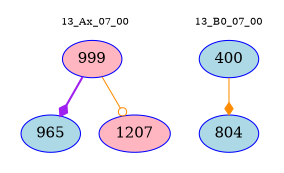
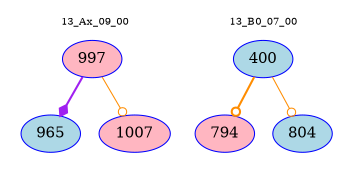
cluster "13_Ax_07_00": label "13_Ax_07_00" -> "13_Ax_09_00"
node "999": label "999" -> "997"
edge "400" -> "804": arrowhead diamond -> odot
node "1207": label "1207" -> "1007"
node "794": added
